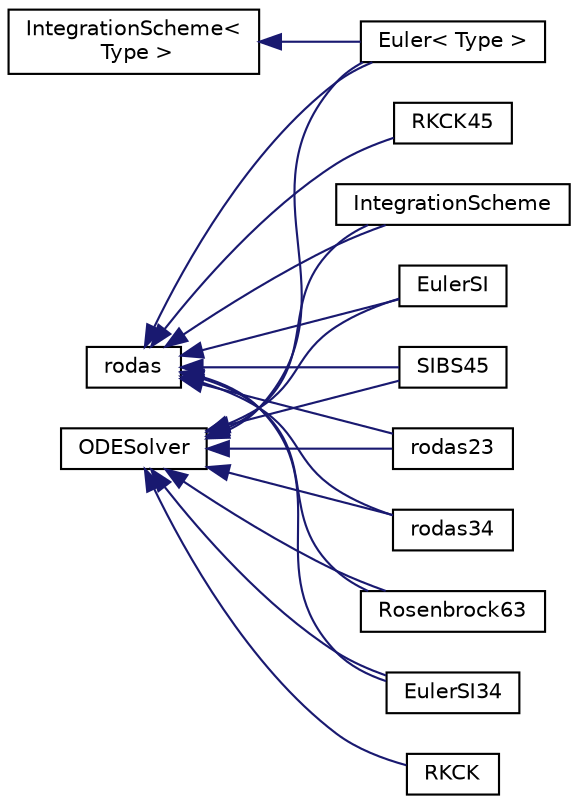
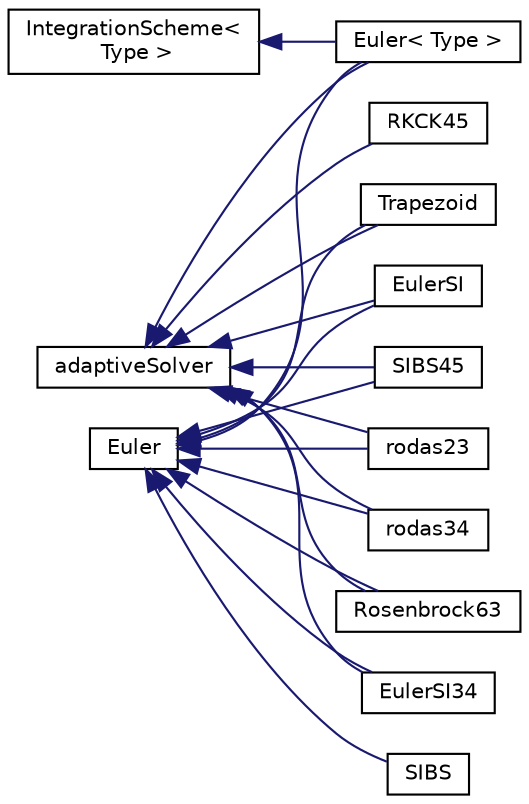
node "IntegrationScheme": label "IntegrationScheme" -> "Trapezoid"
node "rodas": label "rodas" -> "adaptiveSolver"
node "ODESolver": label "ODESolver" -> "Euler"
node "RKCK": label "RKCK" -> "SIBS"
